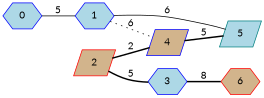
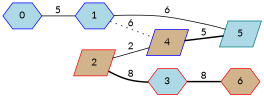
edge "4" -- "2": style bold -> solid
edge "2" -- "3": label "5" -> "8"
node "3": color blue -> red
